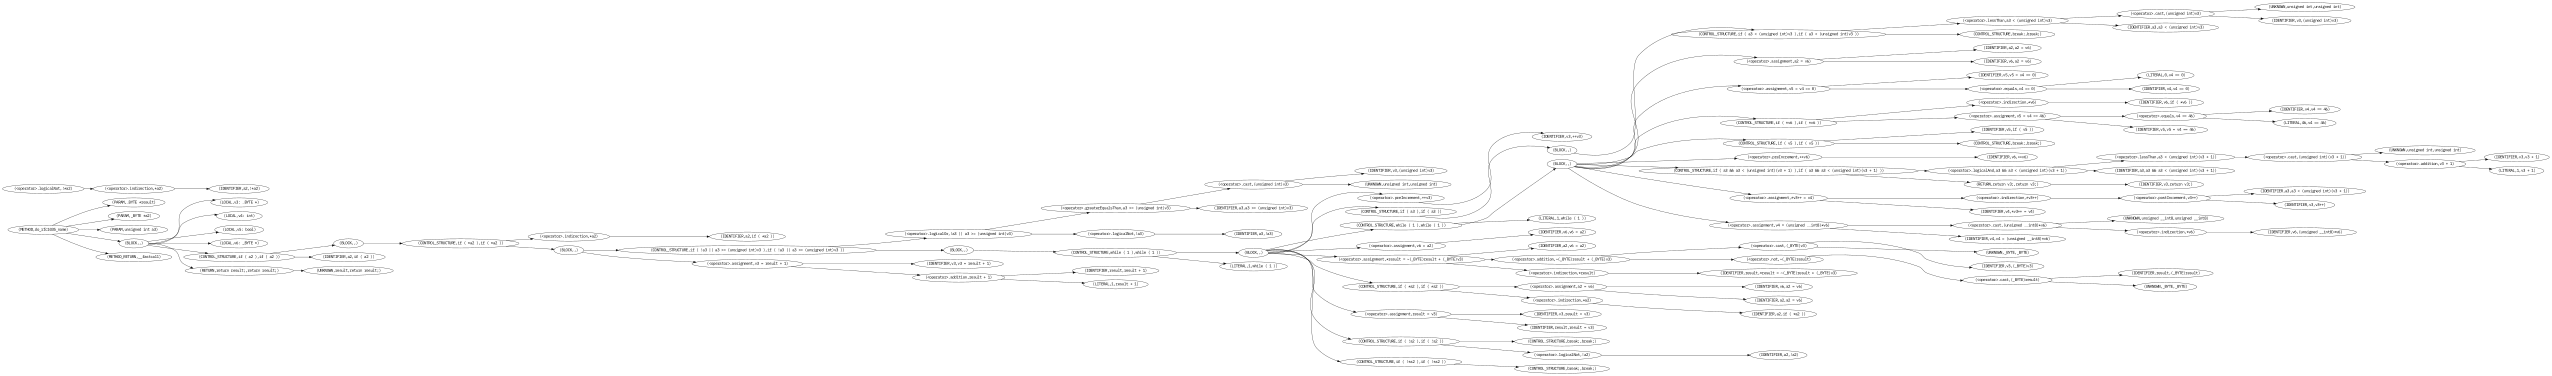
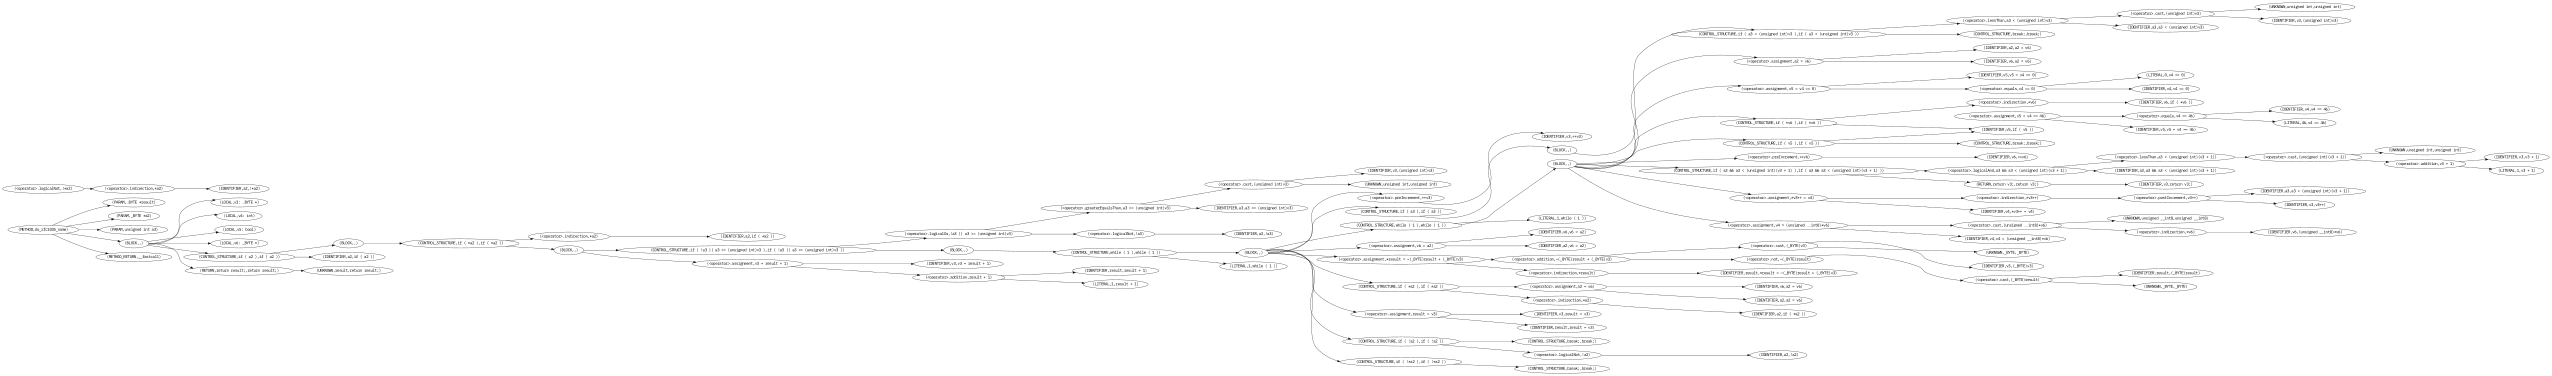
edge "(CONTROL_STRUCTURE,if ( *v6 ),if ( *v6 ))" -> "(<operator>.assignment,v5 = v4 == 46)": now "(CONTROL_STRUCTURE,if ( *v6 ),if ( *v6 ))" -> "(IDENTIFIER,v5,if ( v5 ))"
edge "(<operator>.assignment,*result = ~(_BYTE)result + (_BYTE)v3)" -> "(IDENTIFIER,a2,v6 = a2)": now "(<operator>.assignment,v6 = a2)" -> "(IDENTIFIER,a2,v6 = a2)"
